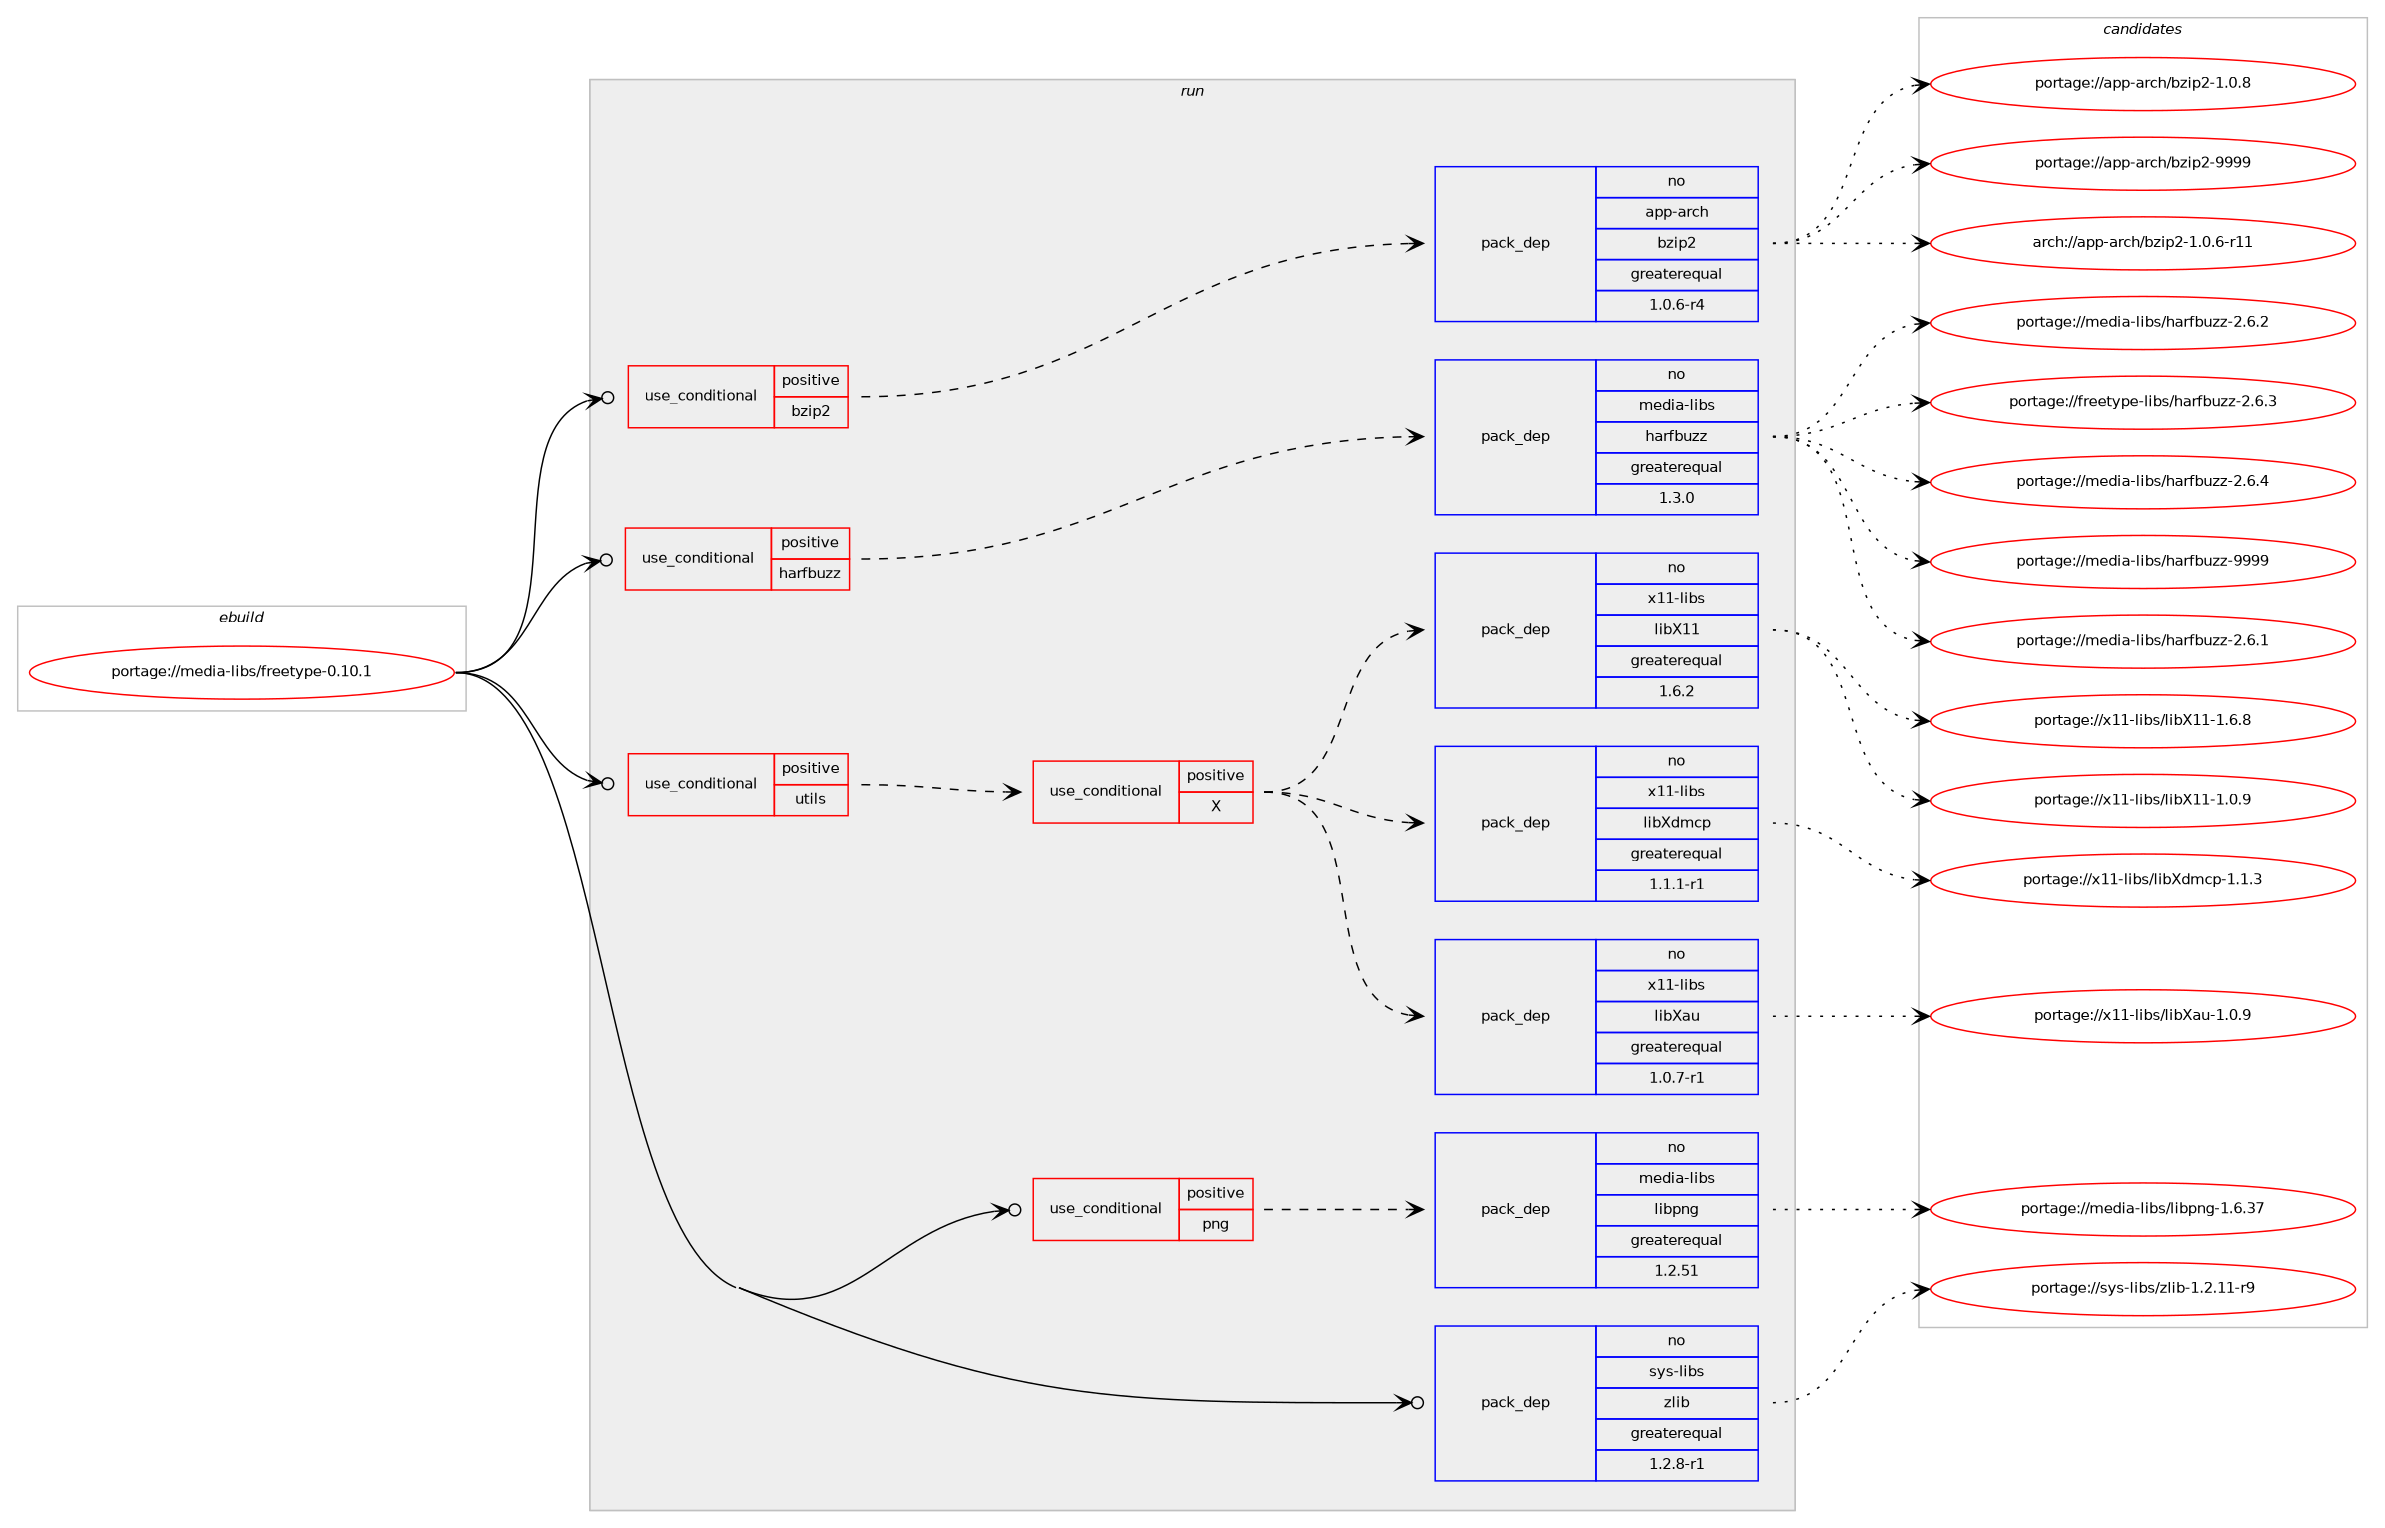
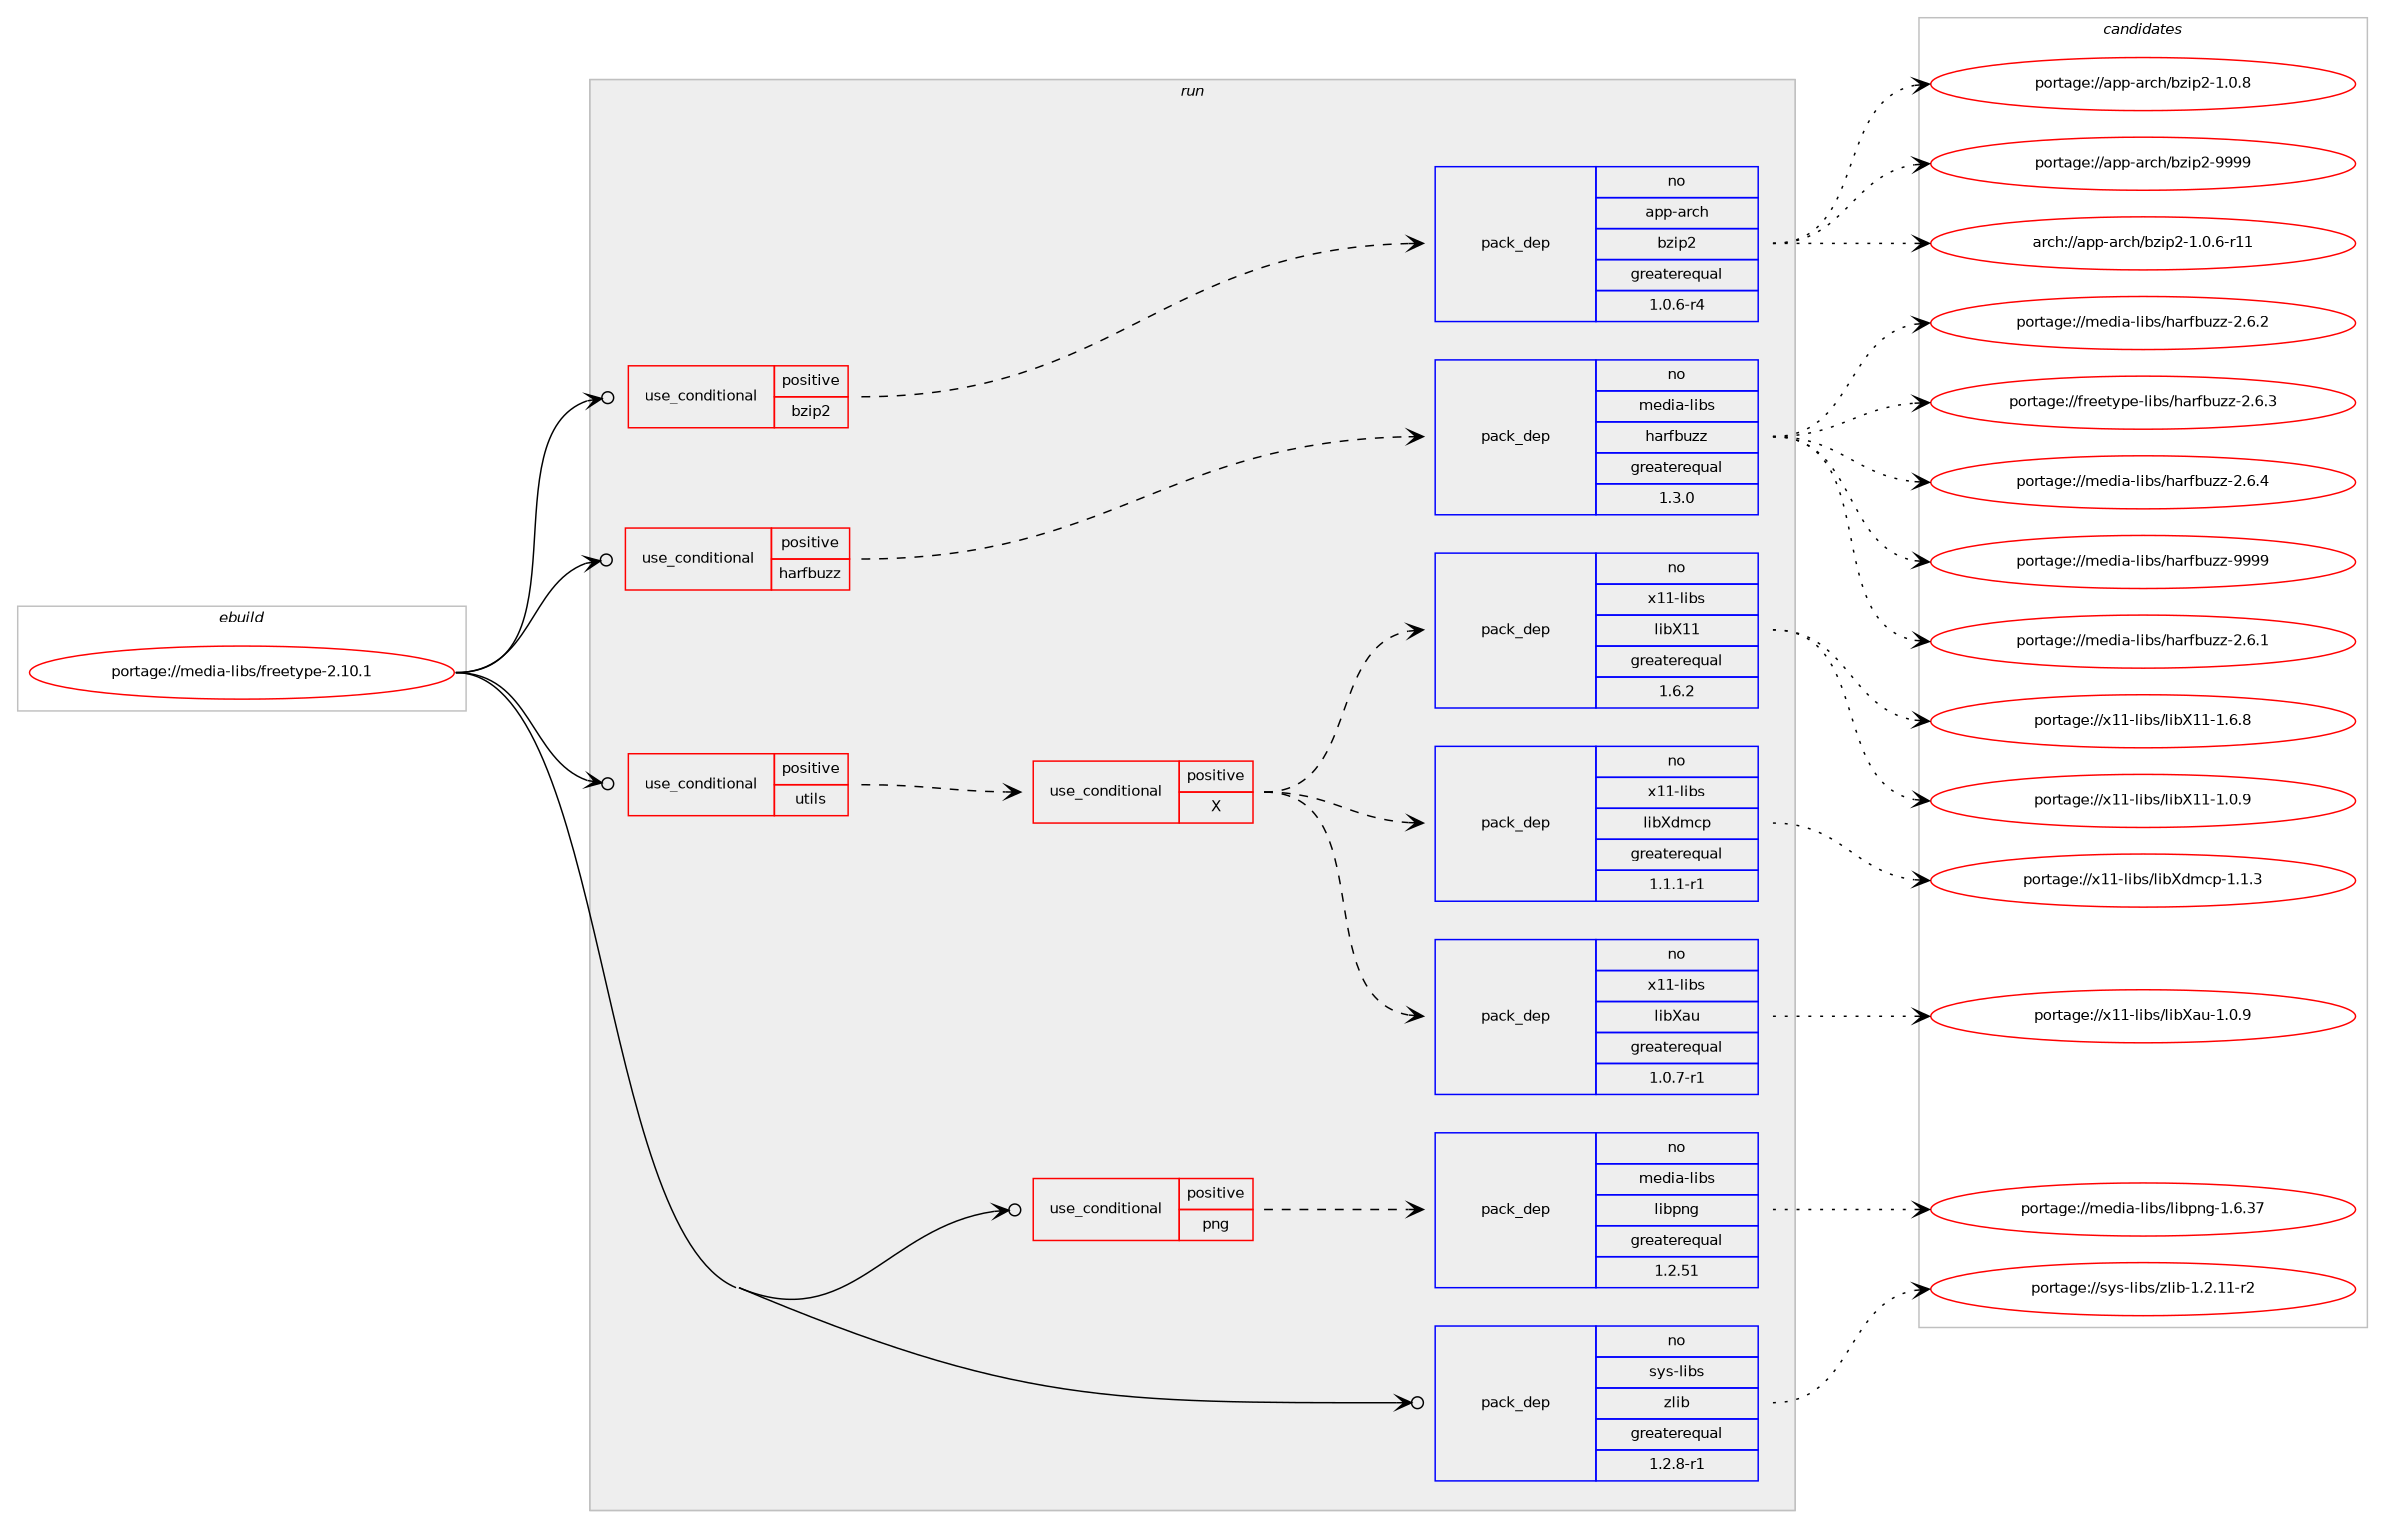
node "portage://media-libs/freetype-0.10.1": label "portage://media-libs/freetype-0.10.1" -> "portage://media-libs/freetype-2.10.1"
node "portage://sys-libs/zlib-1.2.11-r9": label "portage://sys-libs/zlib-1.2.11-r9" -> "portage://sys-libs/zlib-1.2.11-r2"
